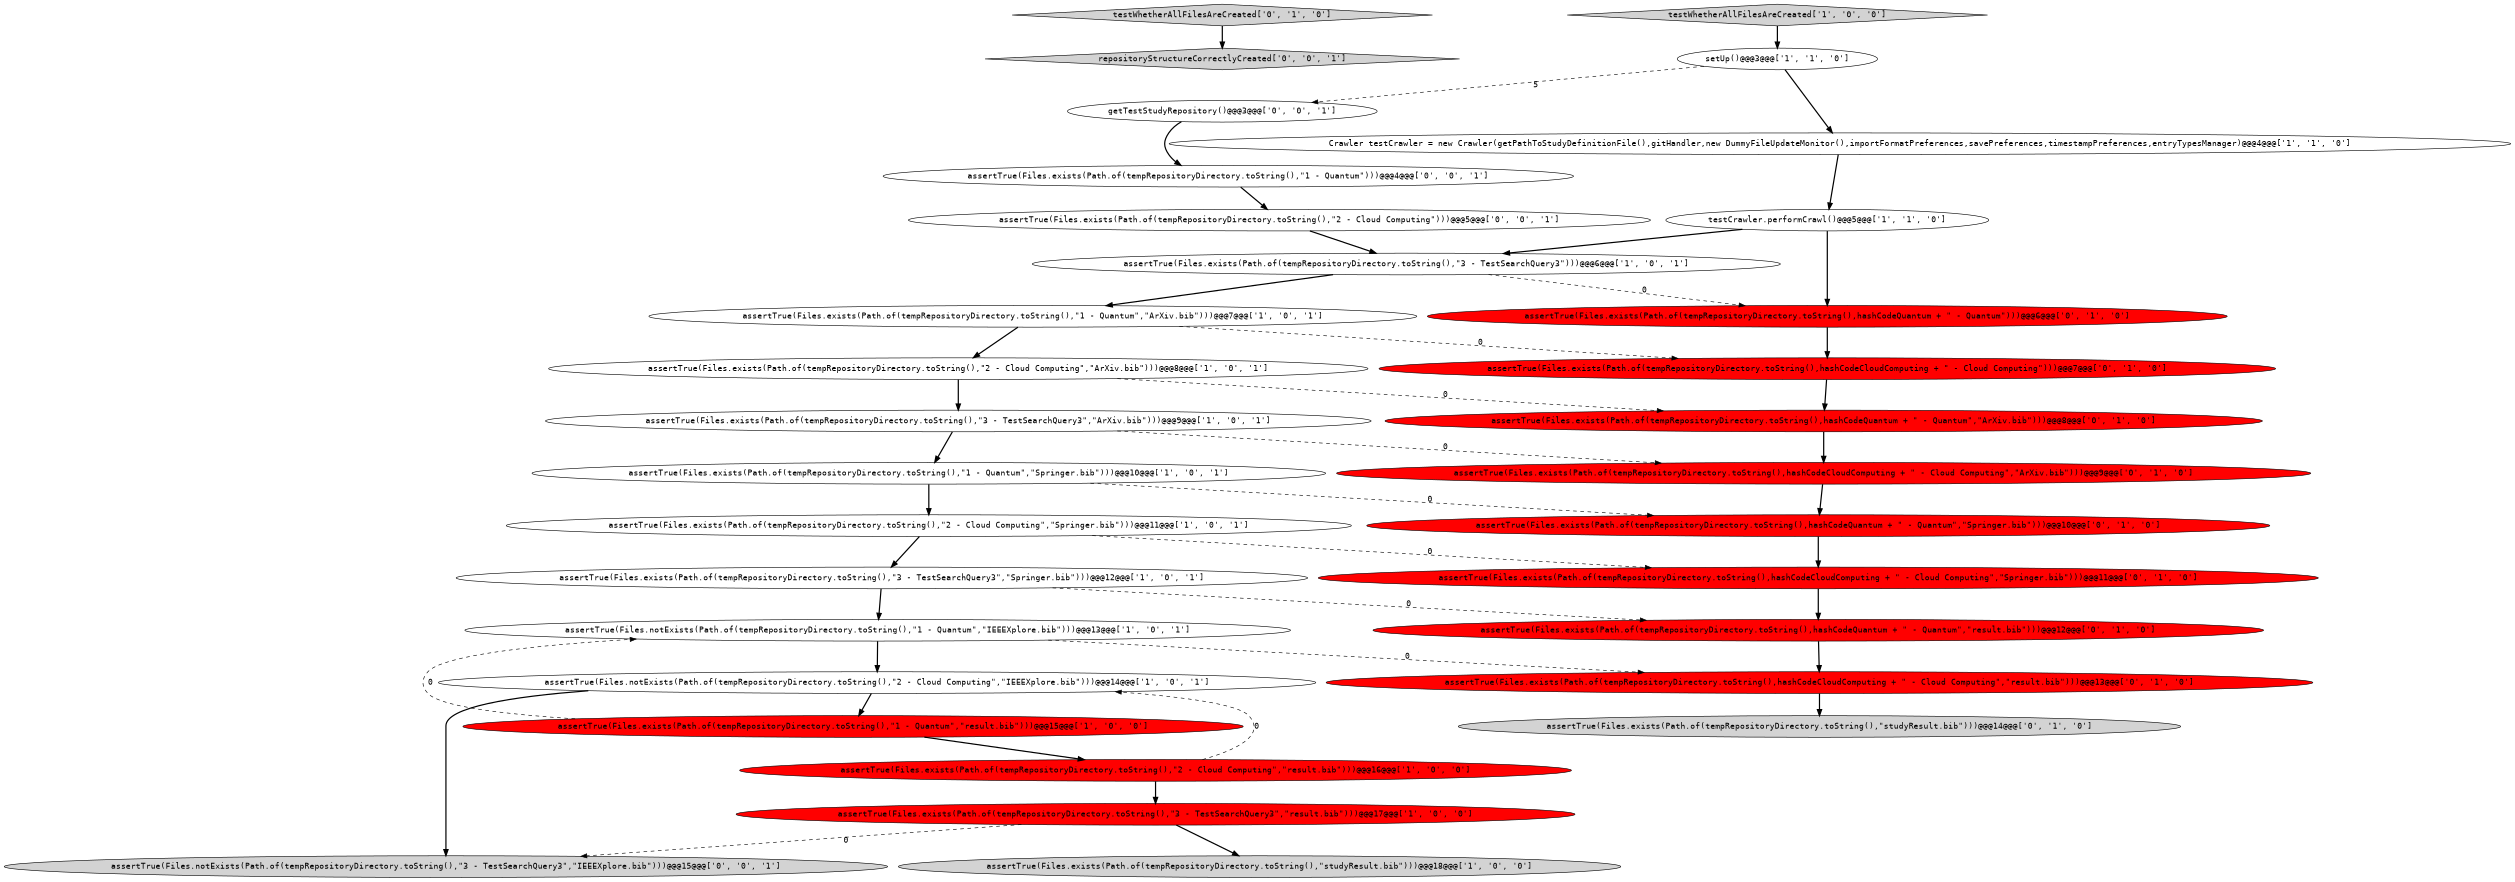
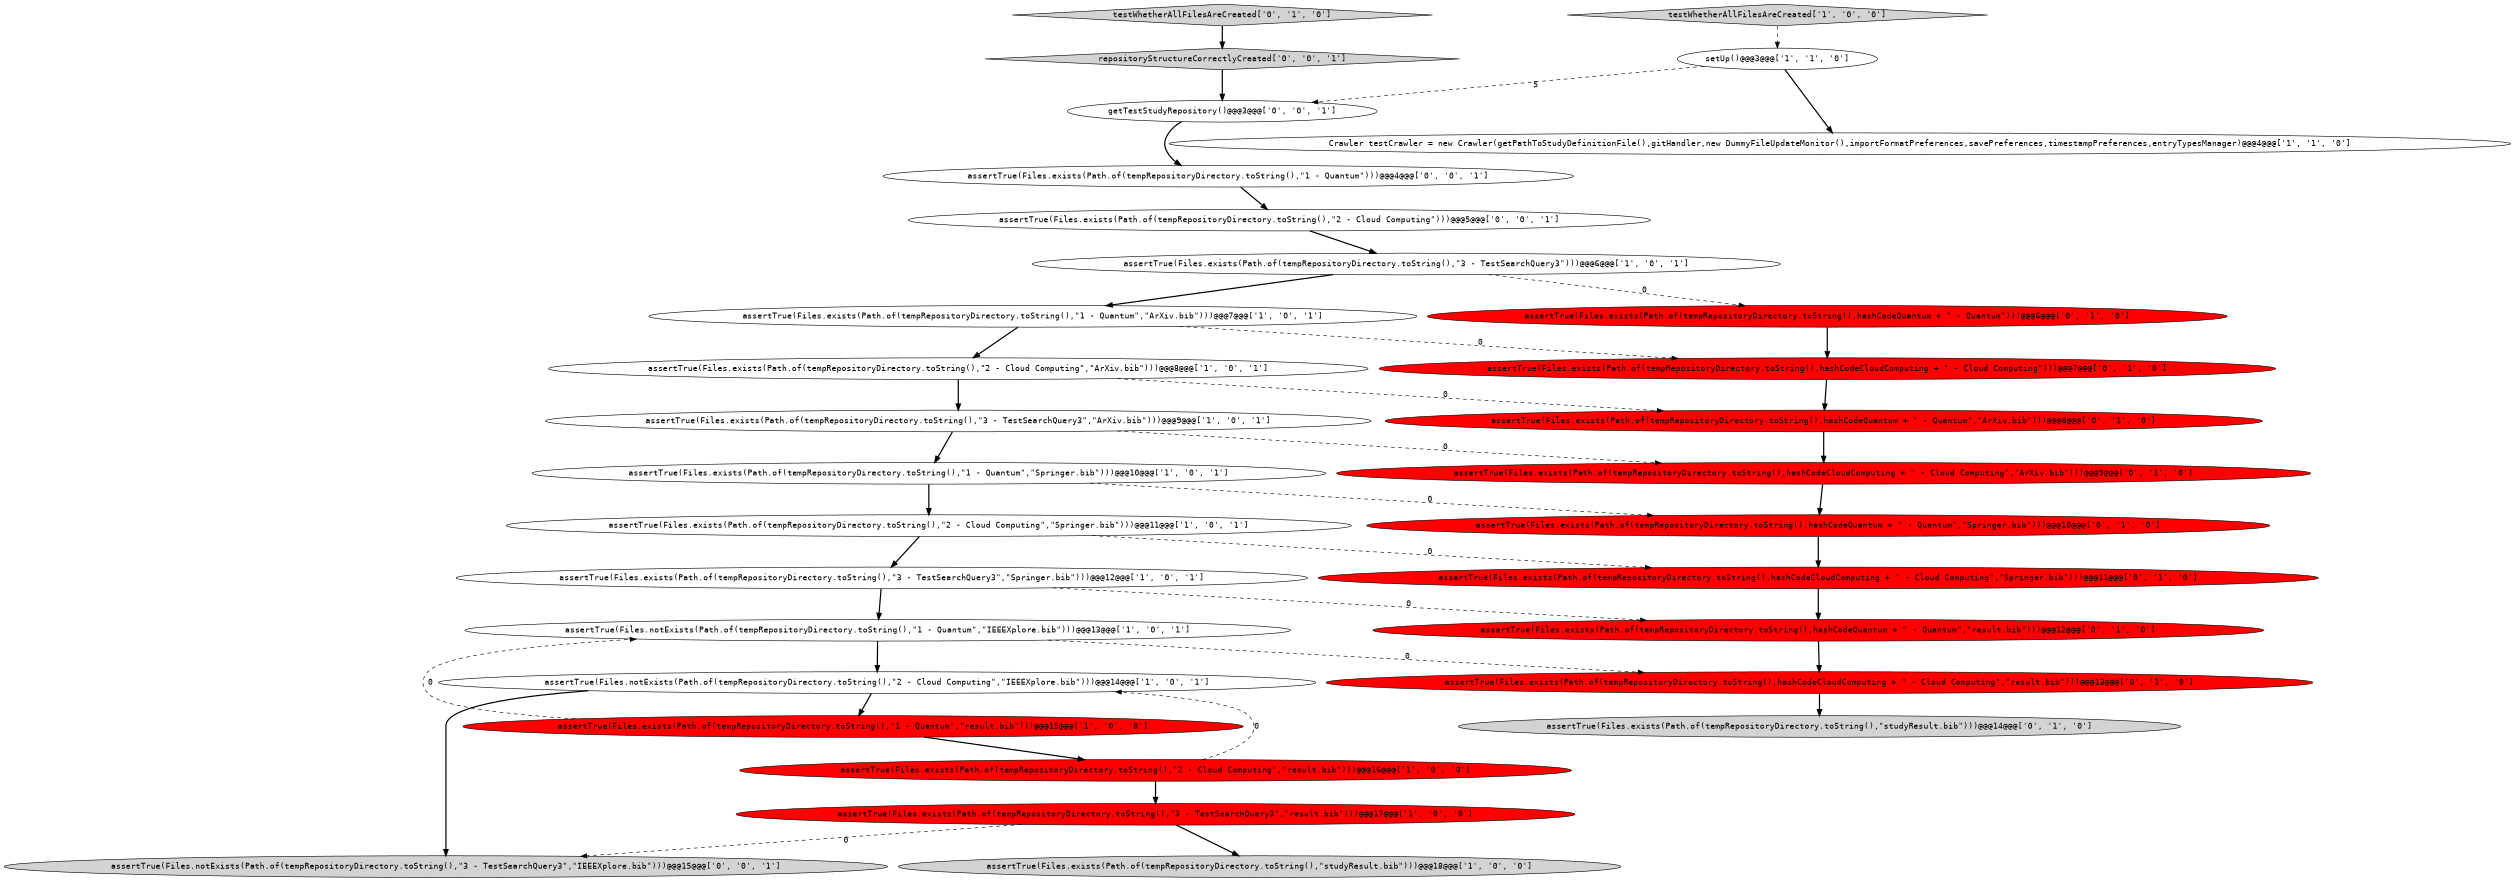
edge "testWhetherAllFilesAreCreated['1', '0', '0']" -> "setUp()@@@3@@@['1', '1', '0']": style bold -> dashed
edge "repositoryStructureCorrectlyCreated['0', '0', '1']" -> "getTestStudyRepository()@@@3@@@['0', '0', '1']": added
node "testCrawler.performCrawl()@@@5@@@['1', '1', '0']": removed
